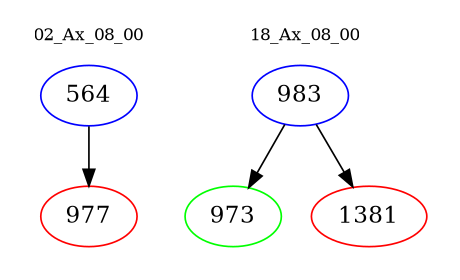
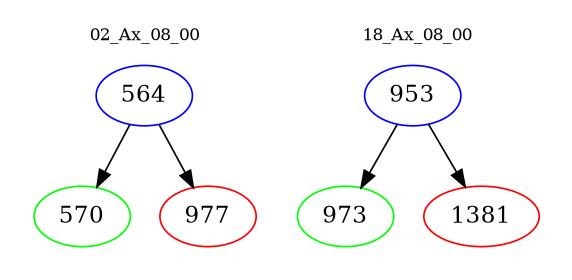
node "983": label "983" -> "953"
node "570": added
